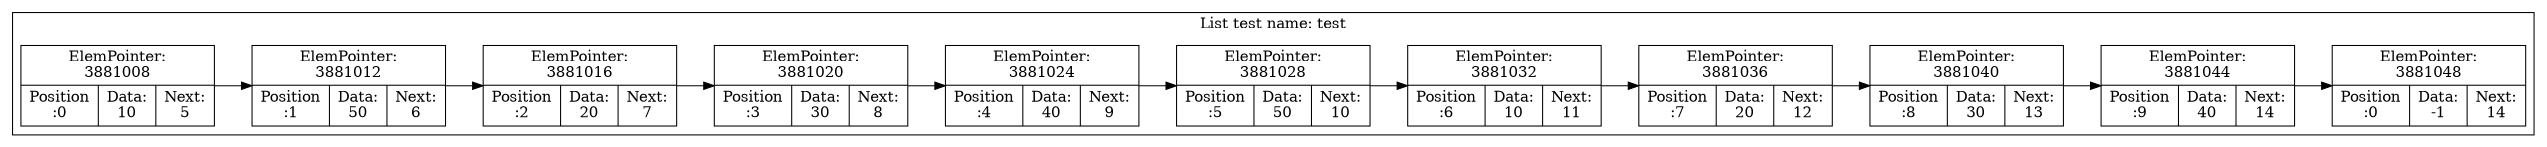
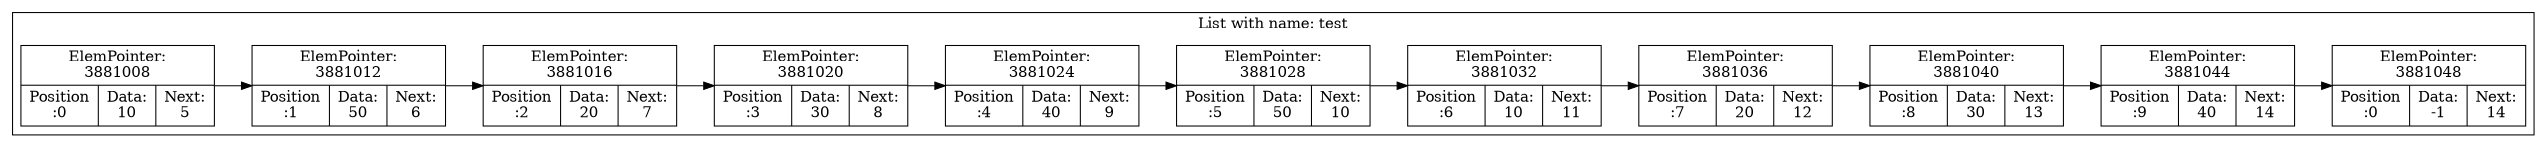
cluster "List test name: test": label "List test name: test" -> "List with name: test"
